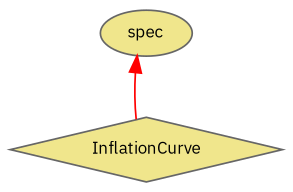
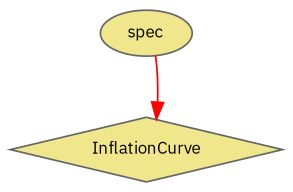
edge "InflationCurve" -> "spec": reversed
